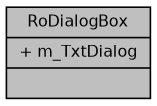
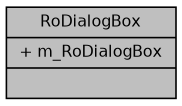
node "RoDialogBox": text "+ m_TxtDialog" -> "+ m_RoDialogBox"
